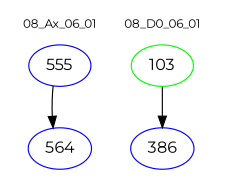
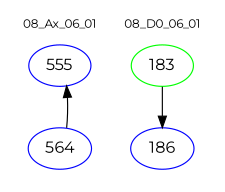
node "103": label "103" -> "183"
edge "555" -> "564": reversed
node "386": label "386" -> "186"
